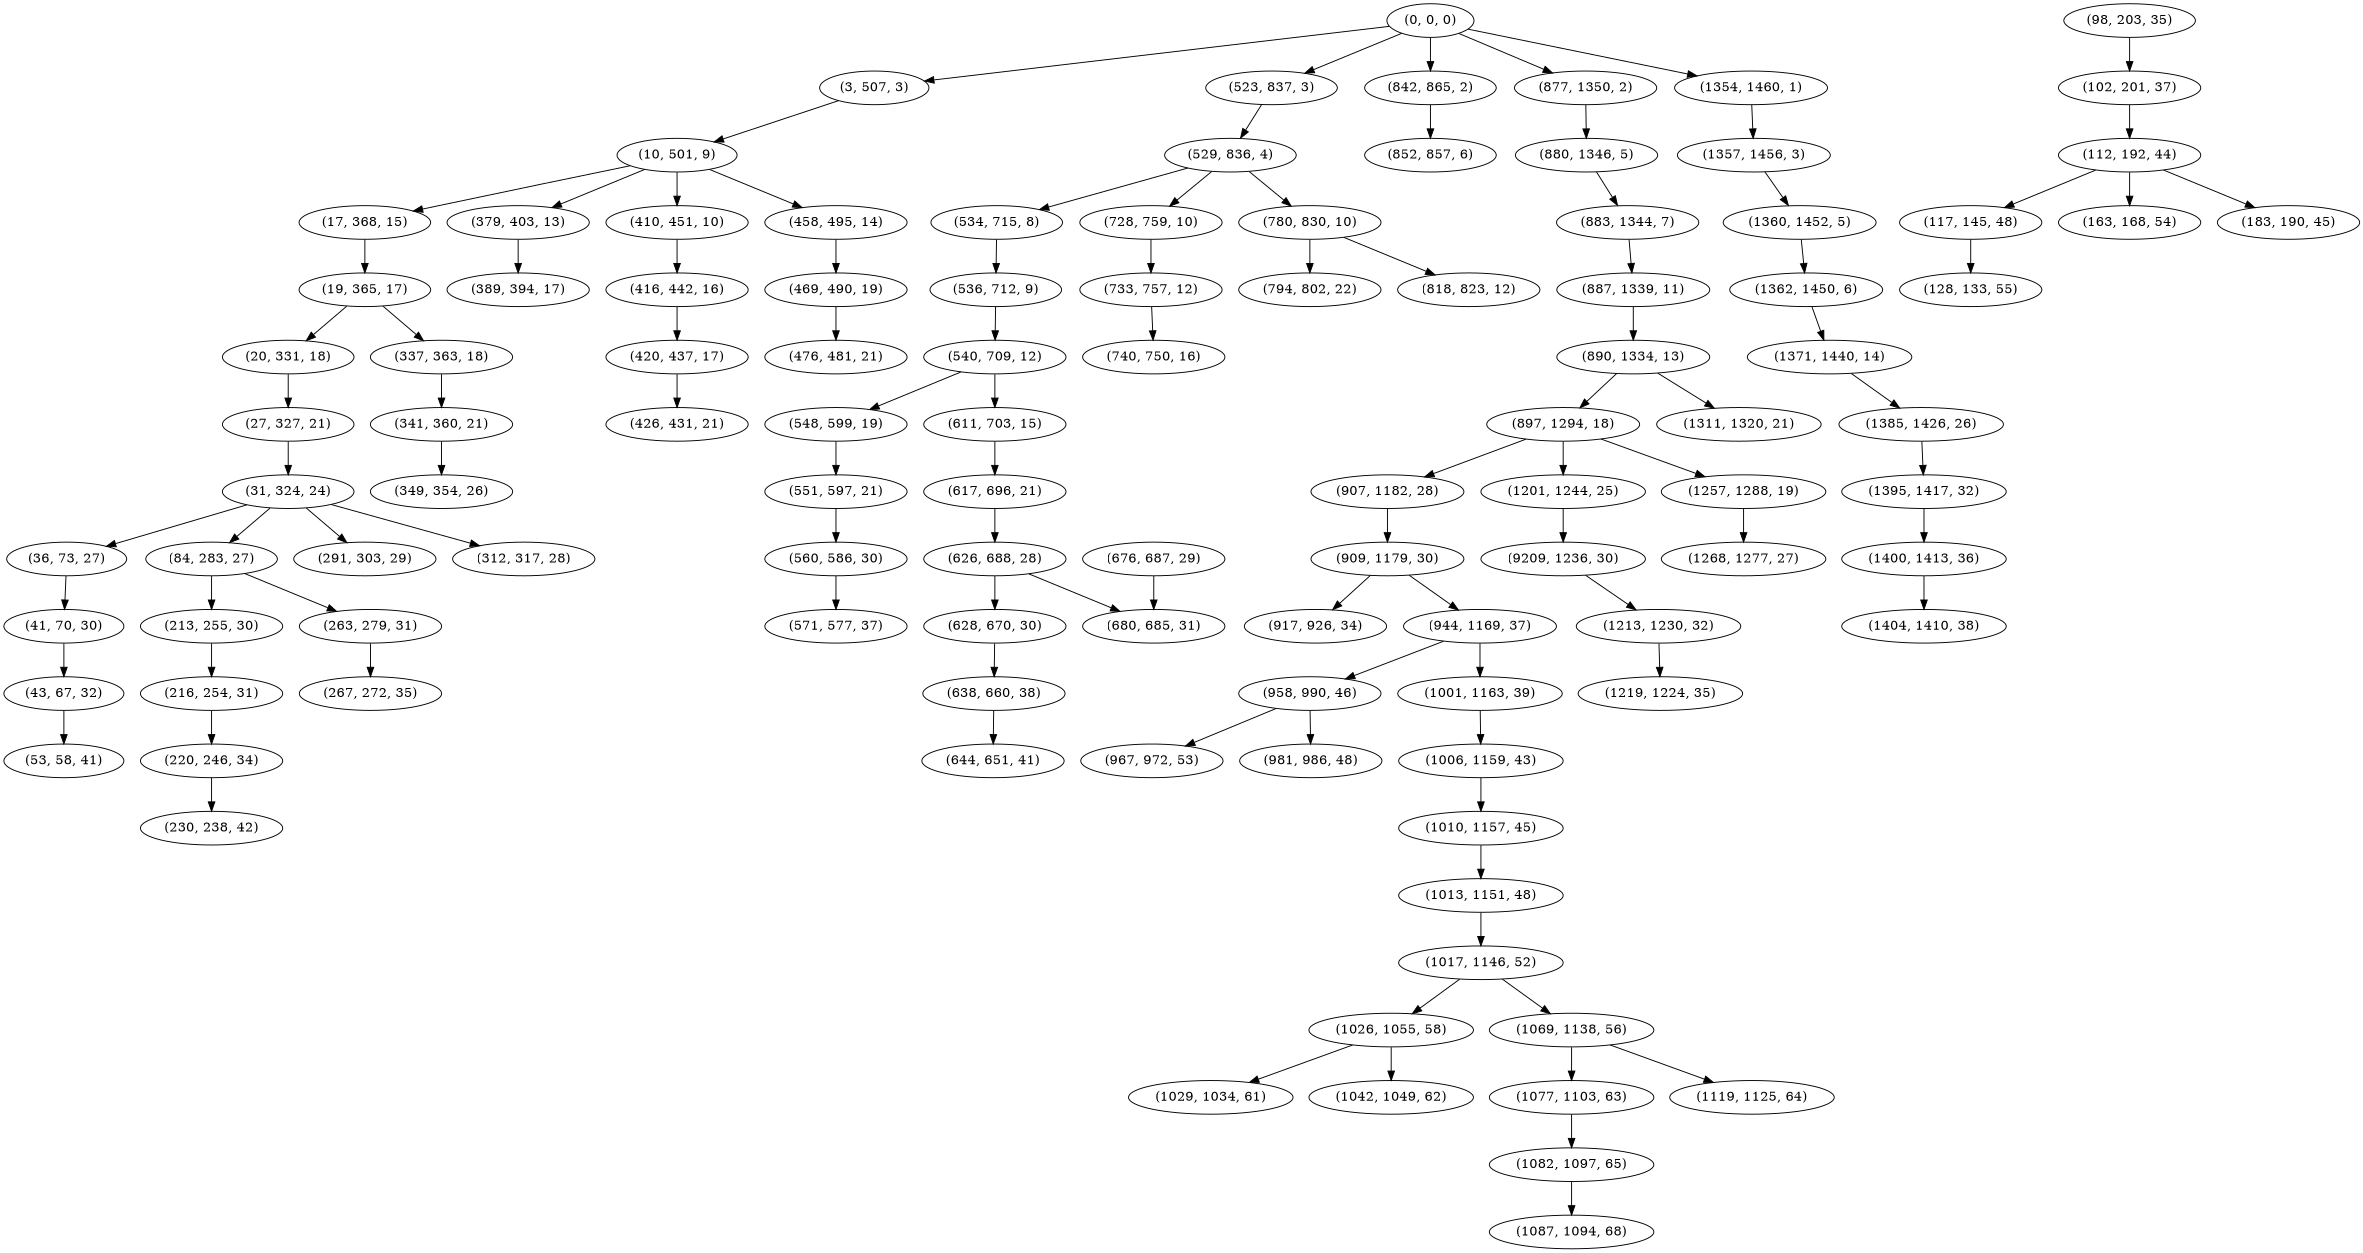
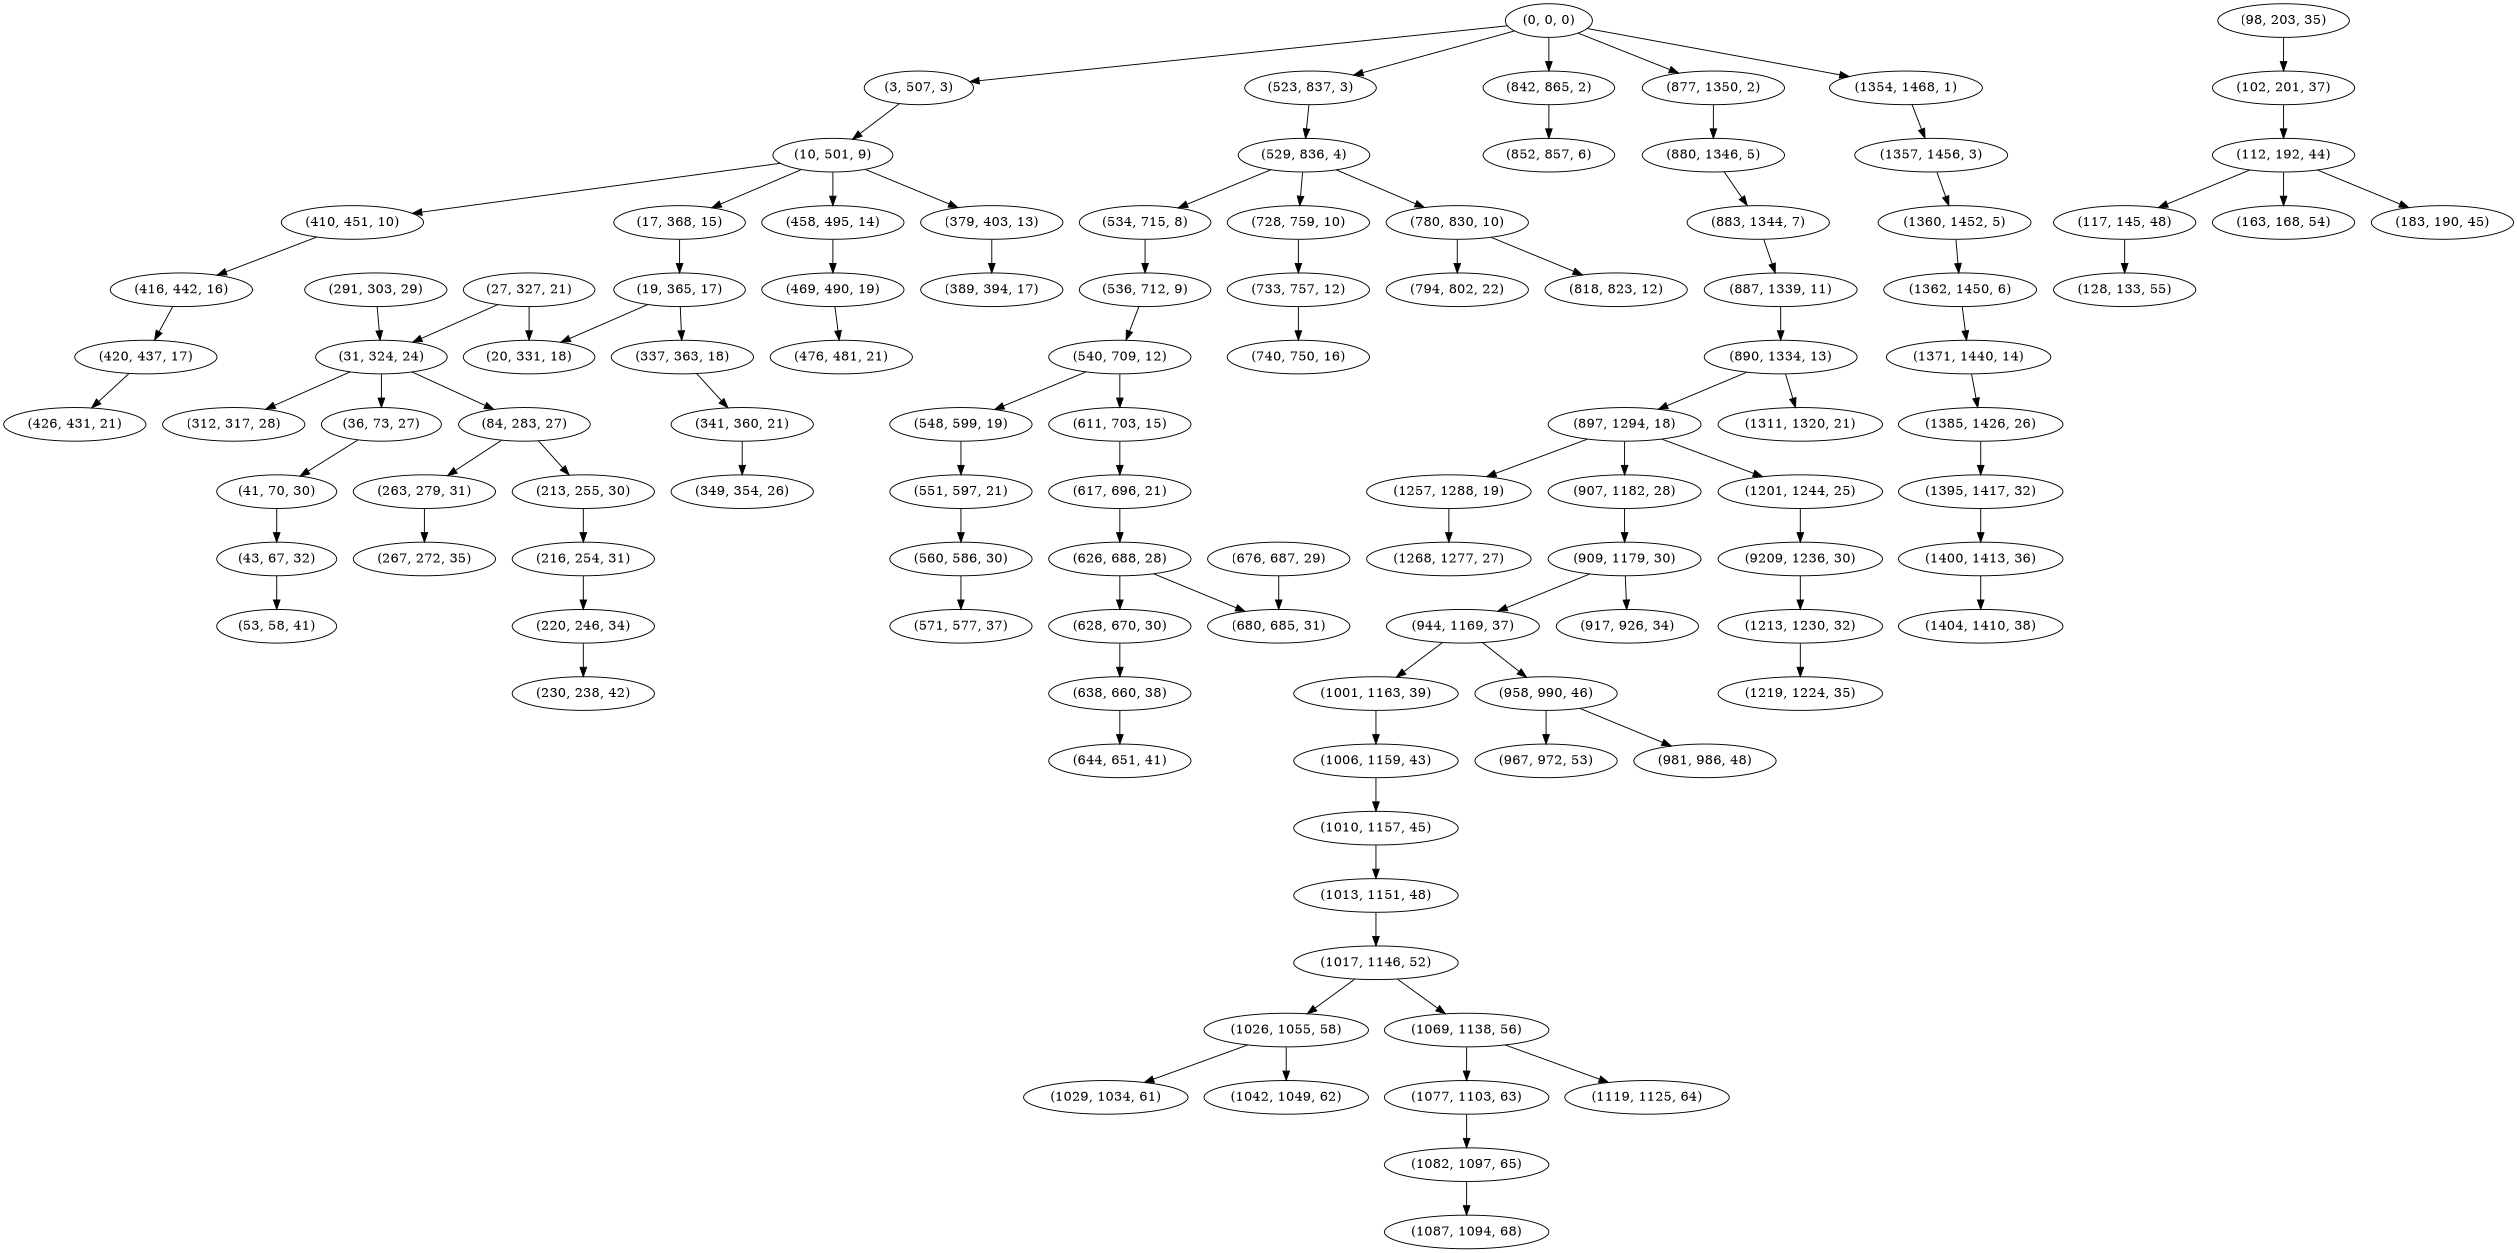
node "(1354, 1460, 1)": label "(1354, 1460, 1)" -> "(1354, 1468, 1)"
edge "(20, 331, 18)" -> "(27, 327, 21)": reversed
edge "(31, 324, 24)" -> "(291, 303, 29)": reversed
